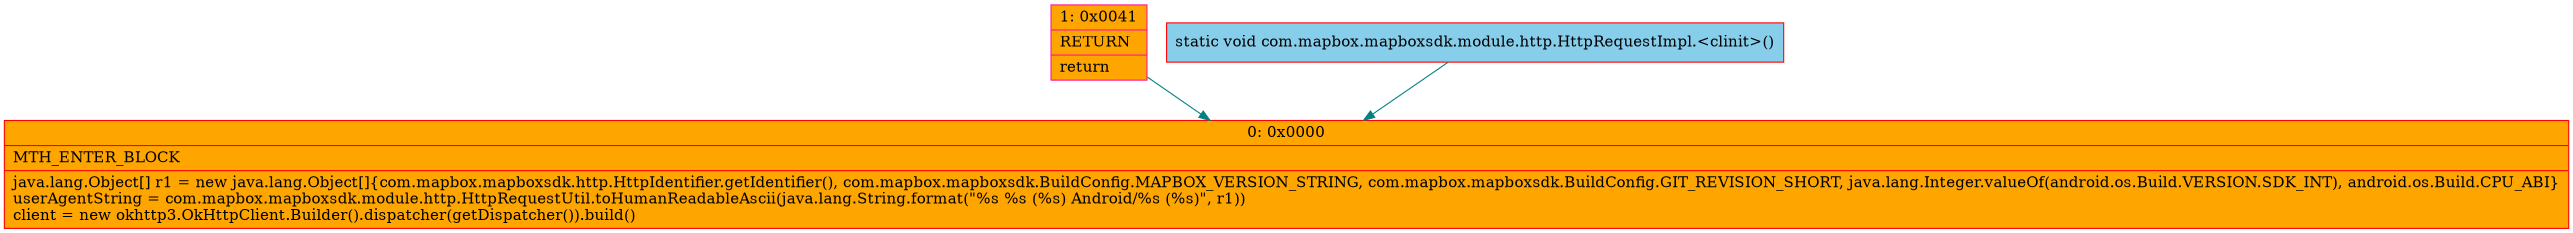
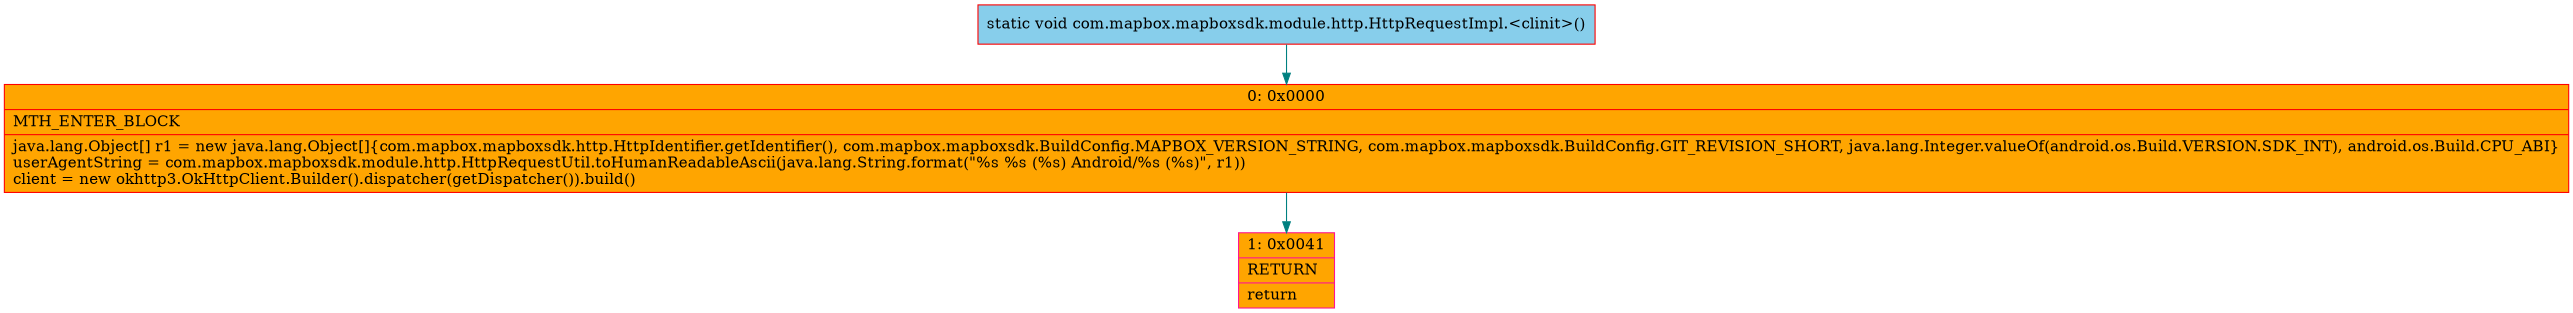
edge "1: 0x0041" -> "0: 0x0000": reversed
